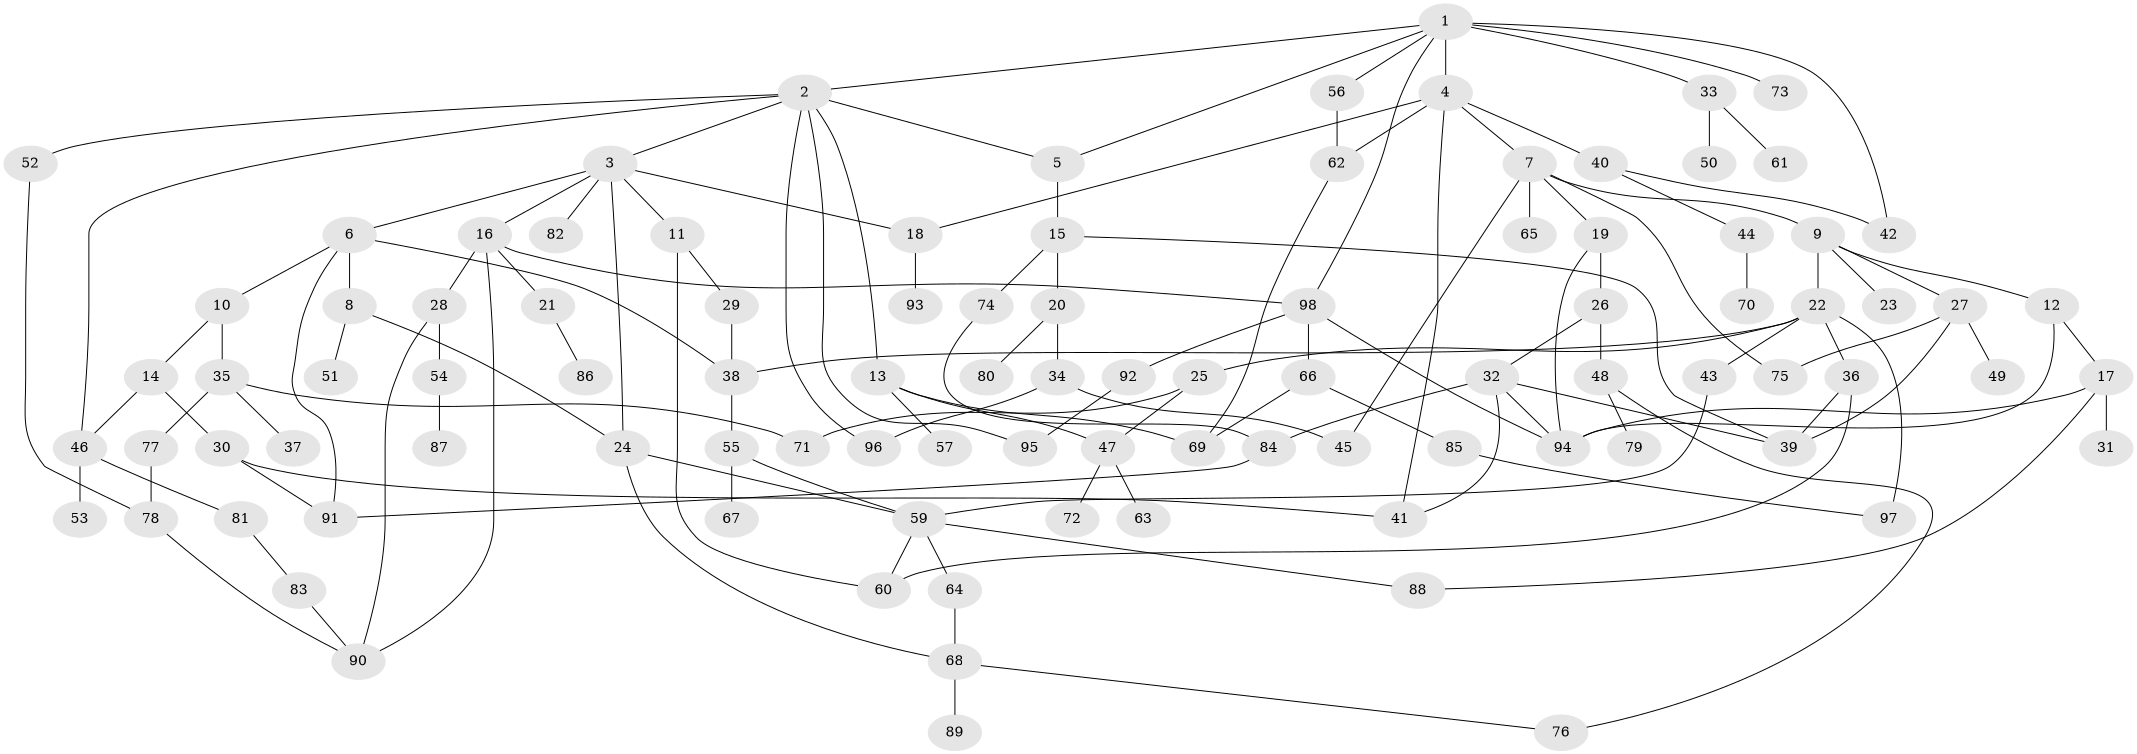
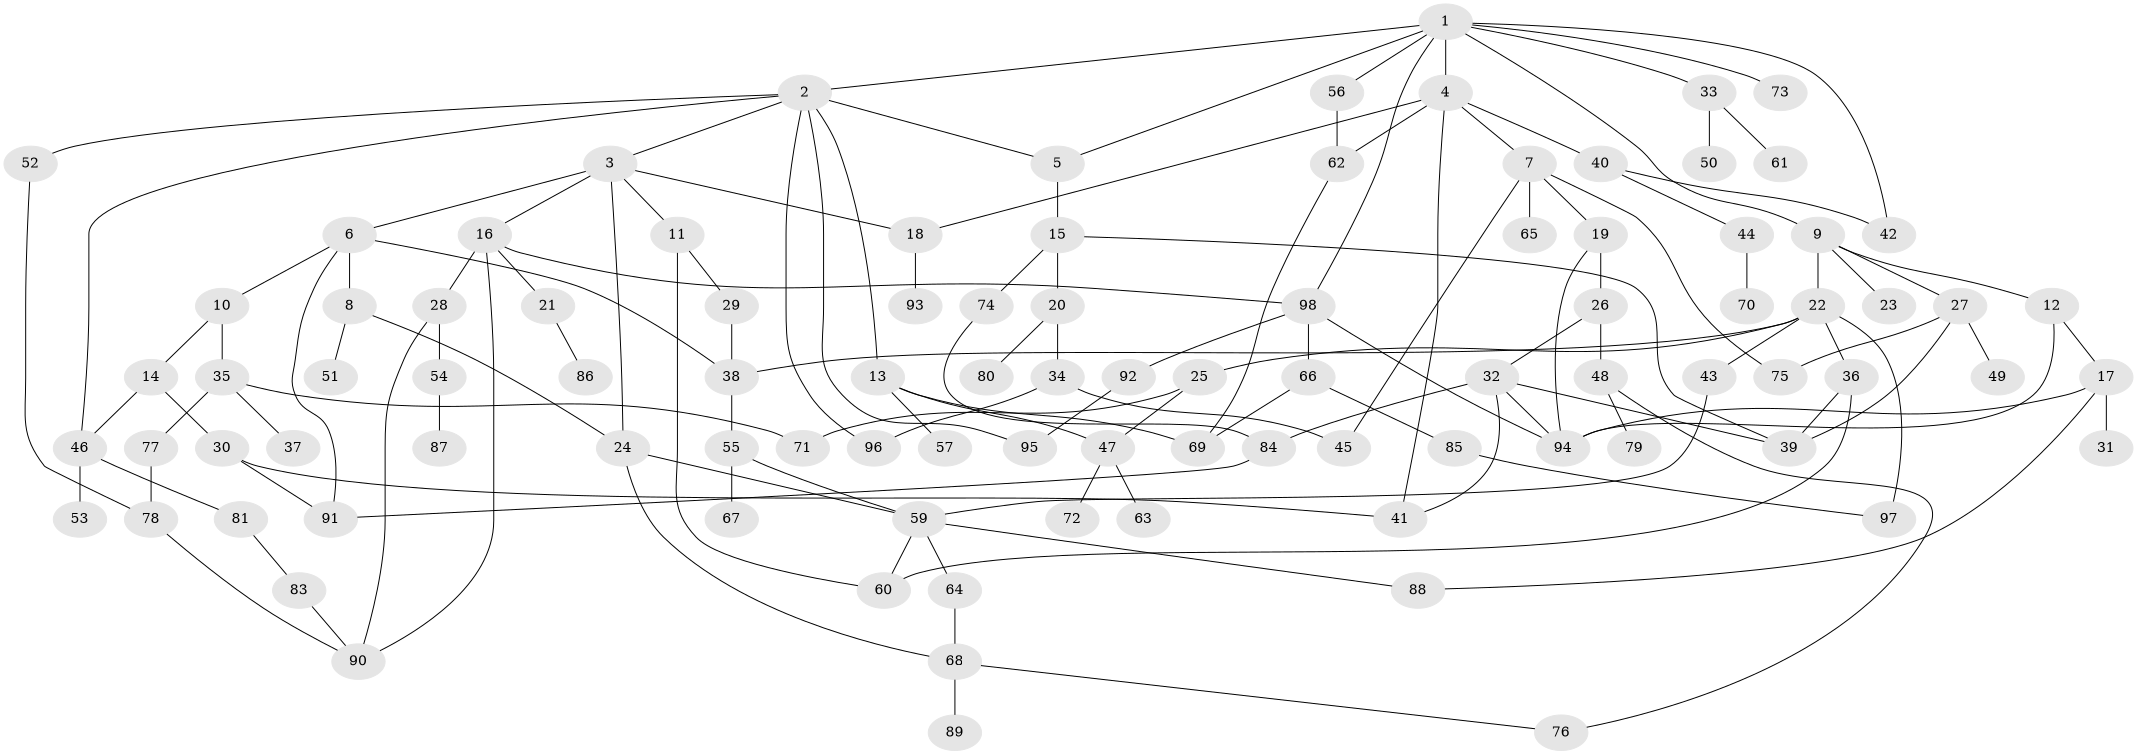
edge "7" -- "9": now "1" -- "9"
node "82": removed
